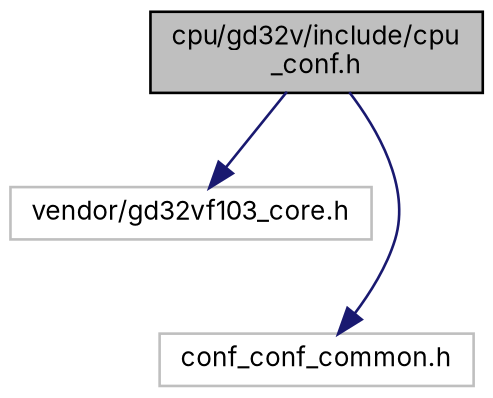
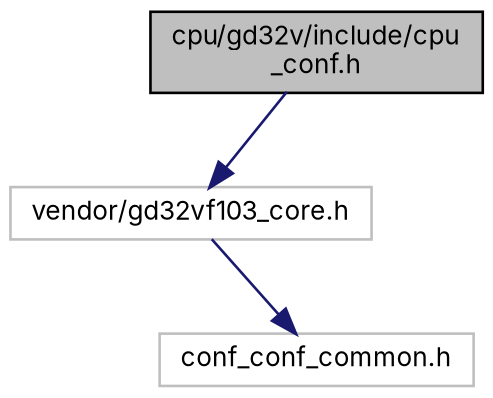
edge "cpu/gd32v/include/cpu _conf.h" -> "conf_conf_common.h": now "vendor/gd32vf103_core.h" -> "conf_conf_common.h"
